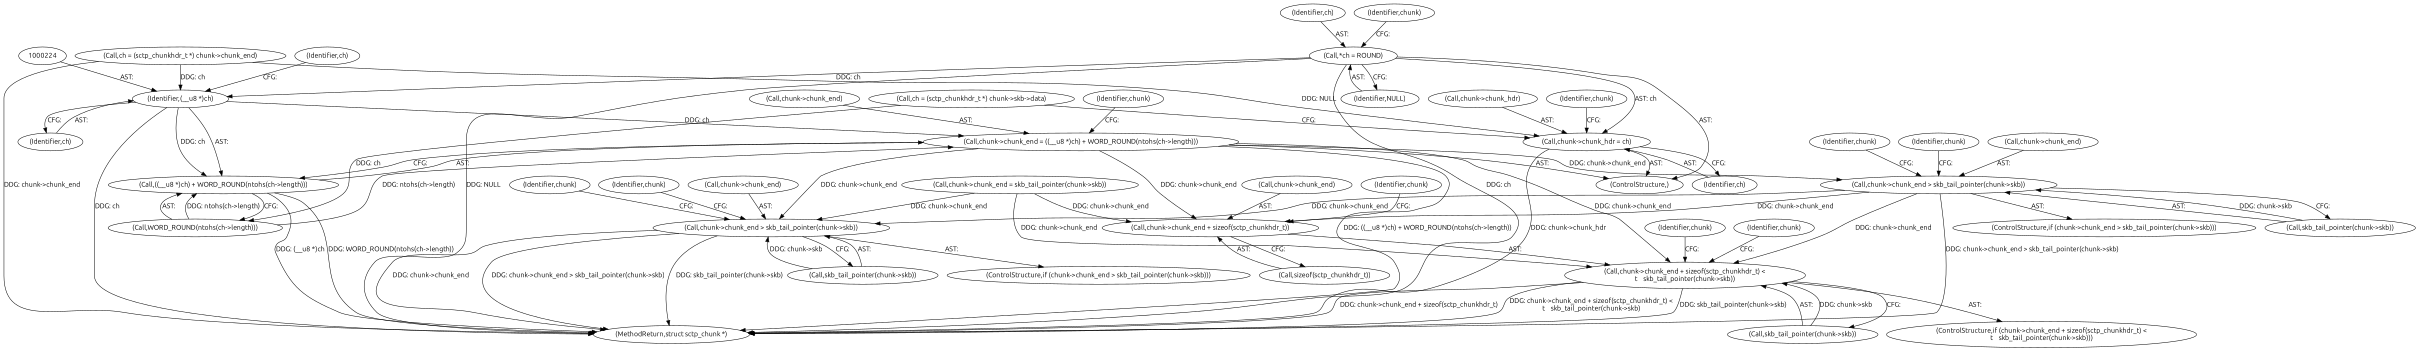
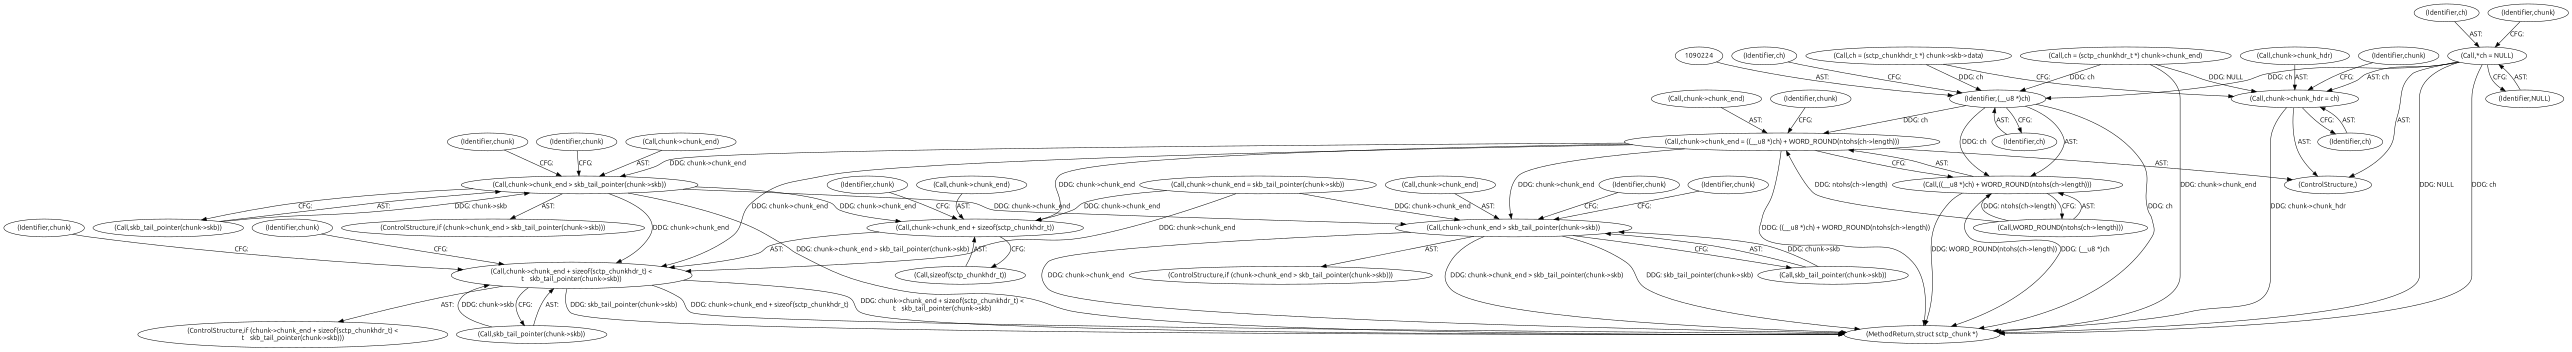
node "1000224": label "1000224" -> "1090224"
node "(Call,*ch = ROUND)": label "(Call,*ch = ROUND)" -> "(Call,*ch = NULL)"
edge "(Call,ch = (sctp_chunkhdr_t *) chunk->skb->data)" -> "(Call,WORD_ROUND(ntohs(ch->length)))": now "(Call,ch = (sctp_chunkhdr_t *) chunk->skb->data)" -> "(Identifier,(__u8 *)ch)"
